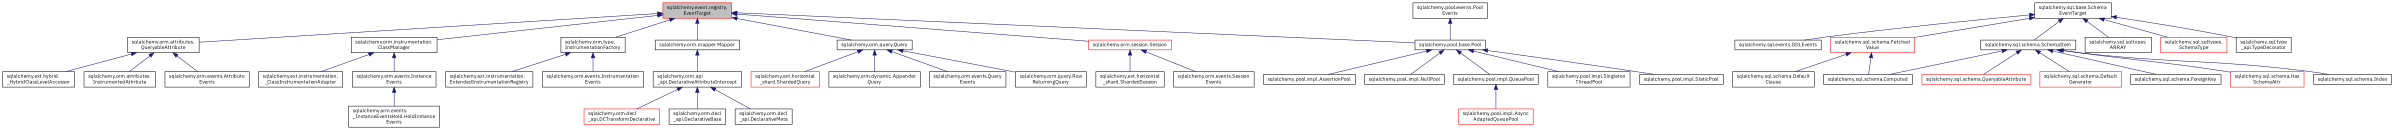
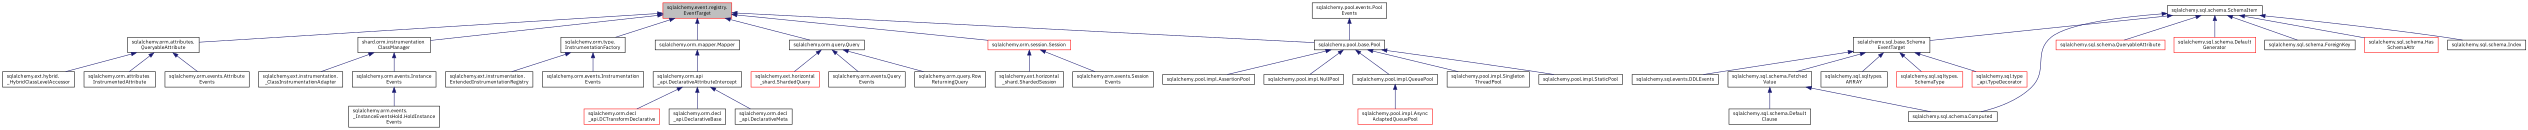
edge "sqlalchemy.sql.schema.SchemaItem" -> "sqlalchemy.sql.base.Schema EventTarget": reversed
node "sqlalchemy.orm.instrumentation. ClassManager": label "sqlalchemy.orm.instrumentation. ClassManager" -> "shard.orm.instrumentation. ClassManager"
node "sqlalchemy.sql.schema.Fetched Value": color red -> black
node "sqlalchemy.sql.type _api.TypeDecorator": color black -> red
node "sqlalchemy.orm.dynamic.Appender Query": removed
